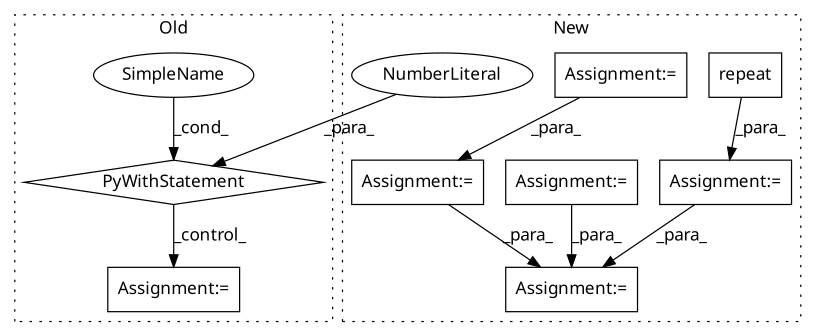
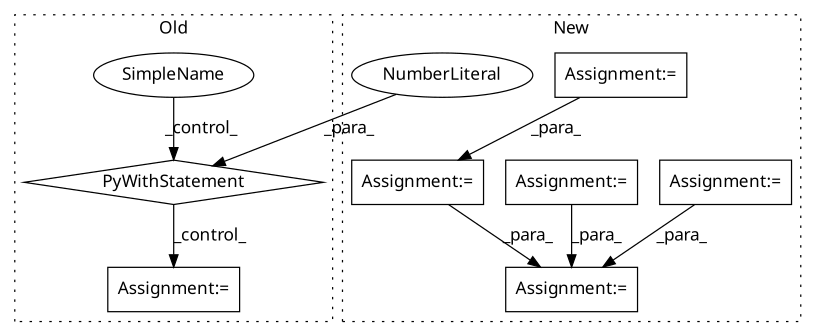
node "repeat": removed
edge "SimpleName" -> "PyWithStatement": label "_cond_" -> "_control_"
